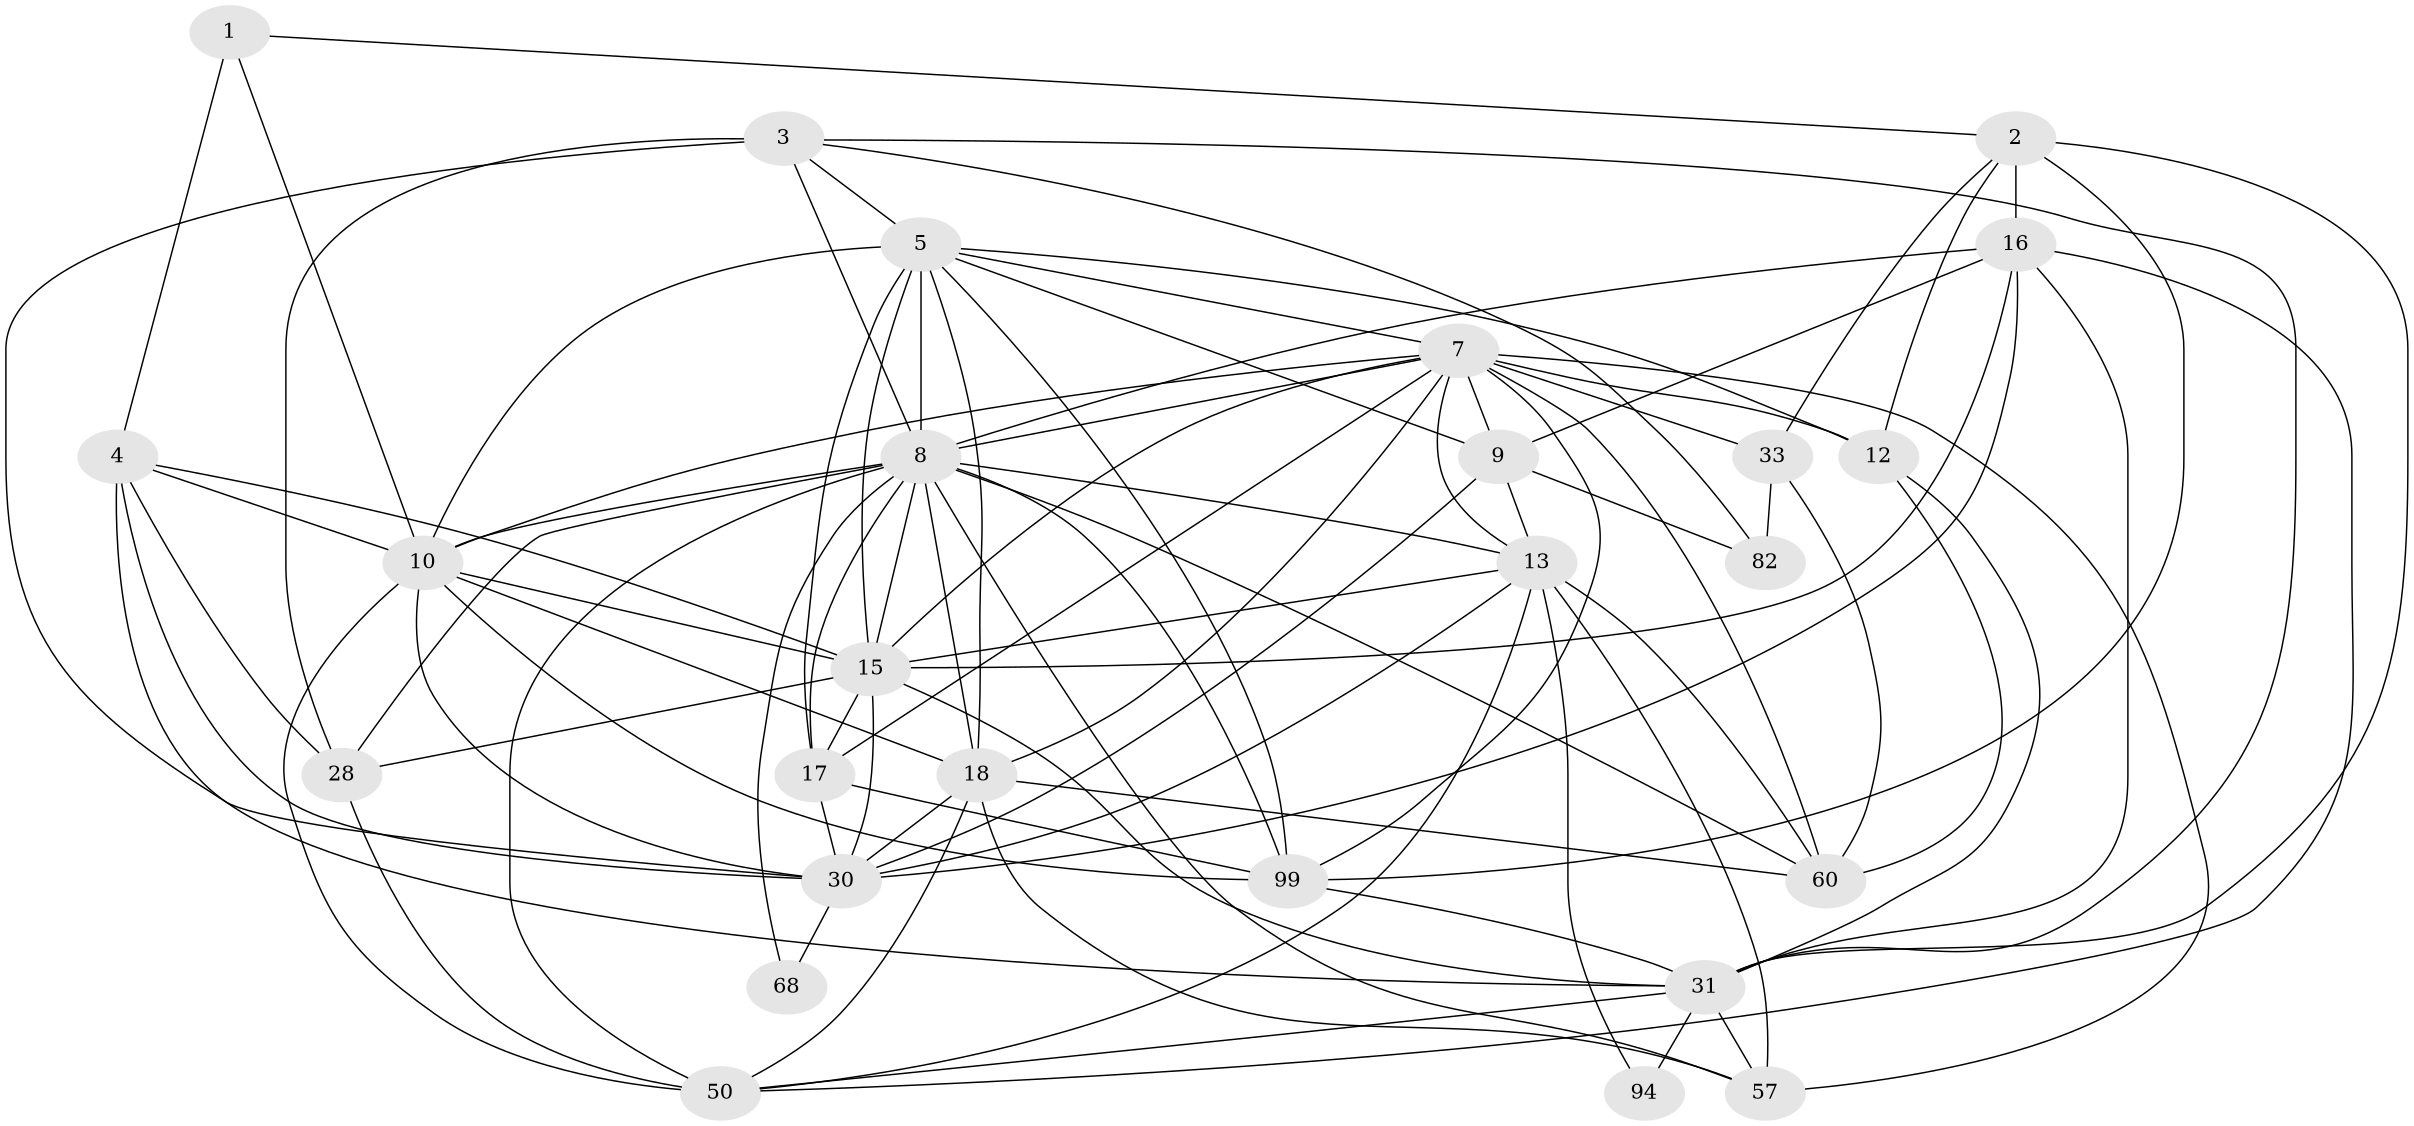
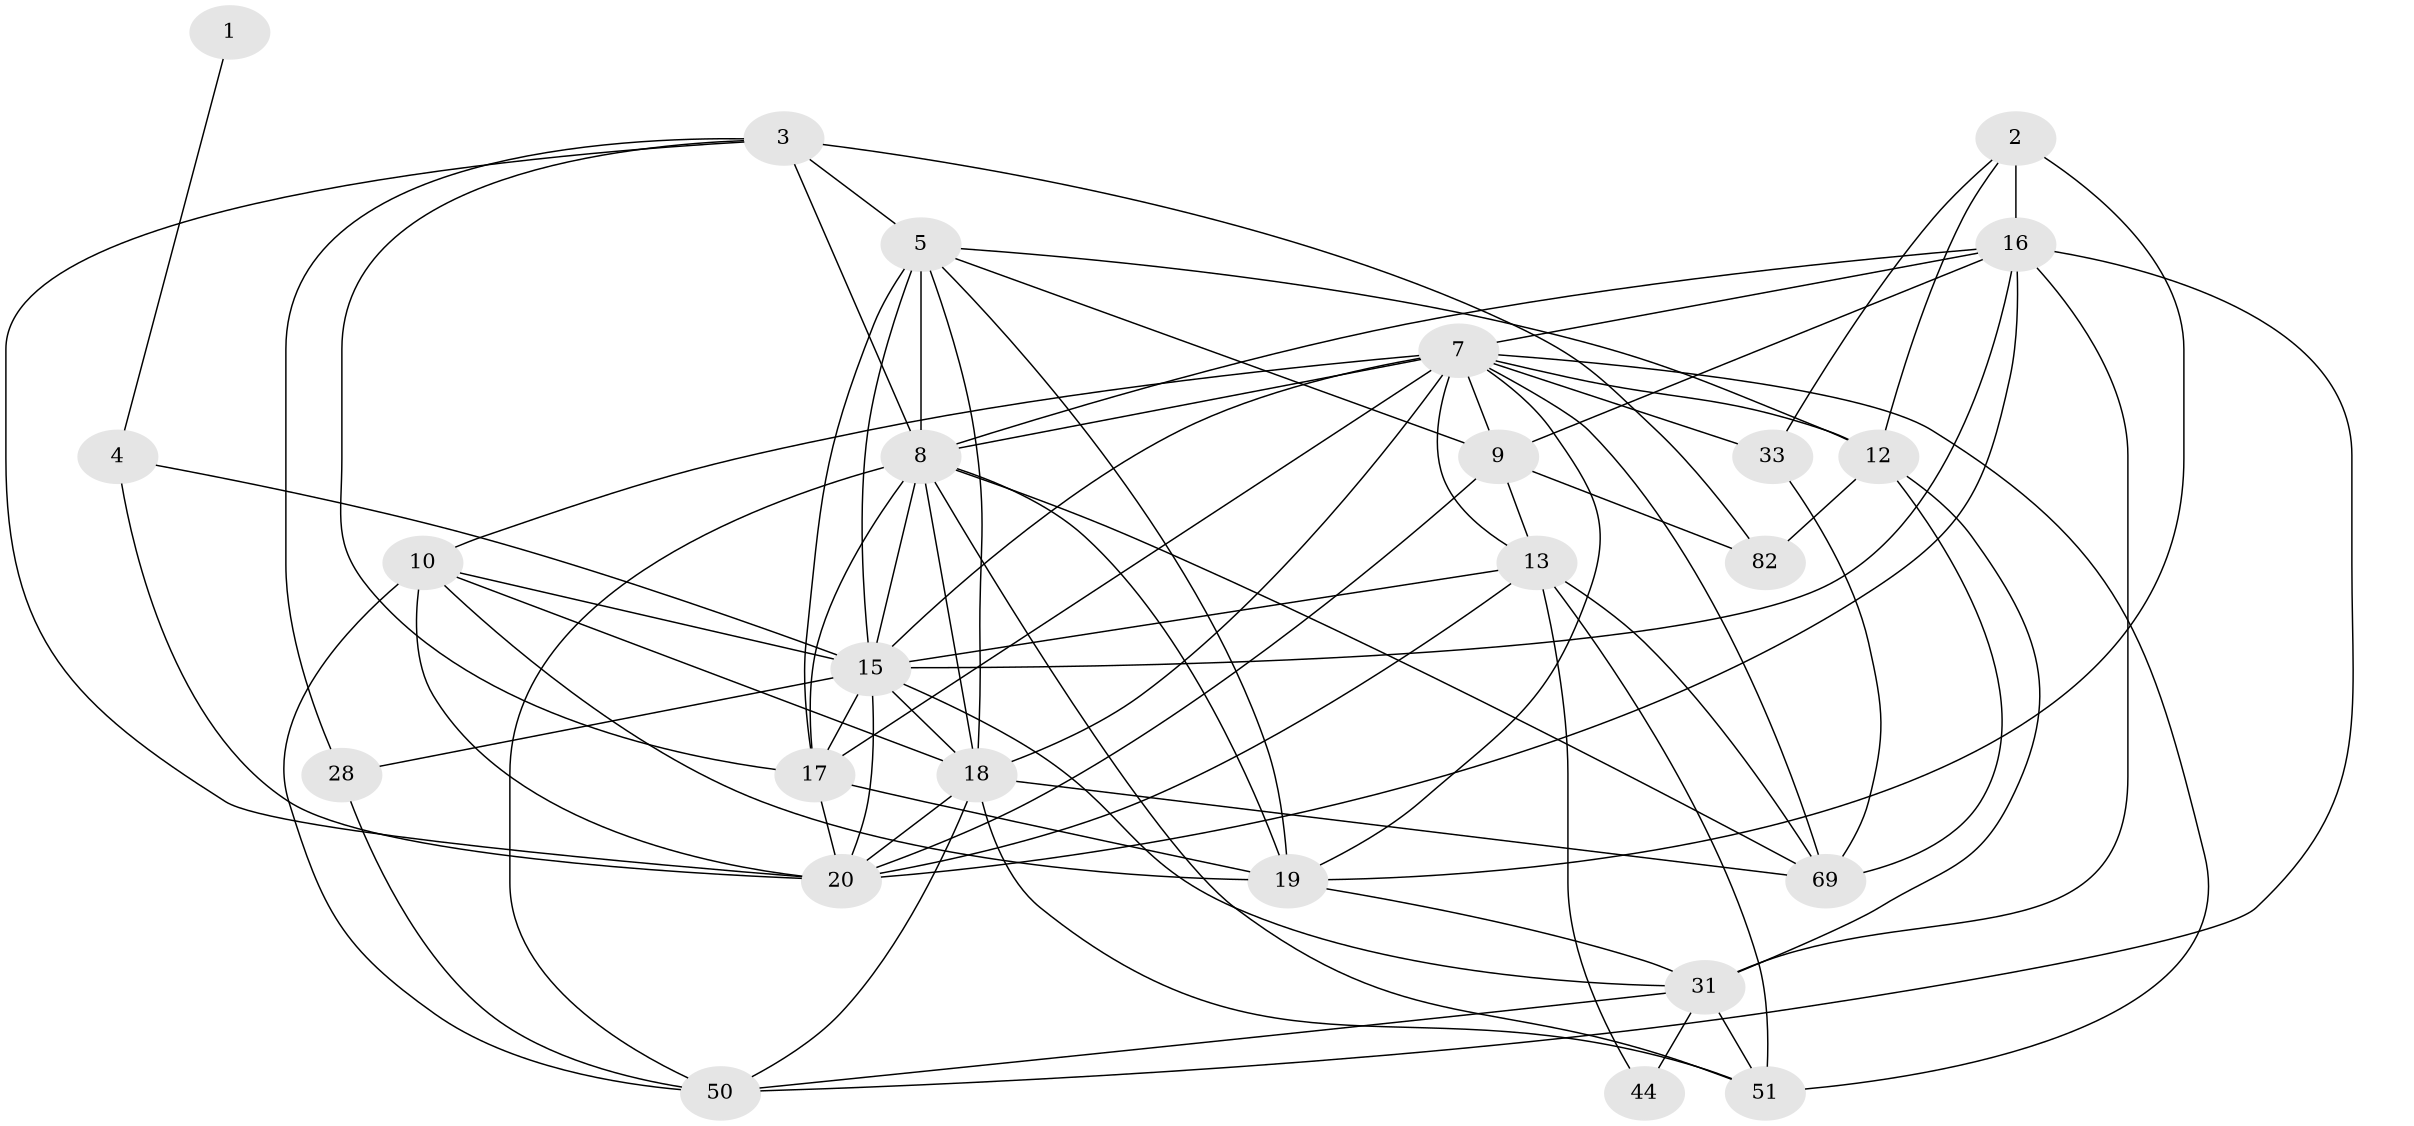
edge "1" -- "2": removed
edge "3" -- "31": now "3" -- "17"
edge "1" -- "10": removed
edge "5" -- "7": now "16" -- "7"
edge "5" -- "10": removed
edge "8" -- "10": removed
edge "8" -- "13": removed
edge "4" -- "10": removed
edge "33" -- "82": now "12" -- "82"
edge "8" -- "28": removed
edge "4" -- "28": removed
edge "2" -- "31": removed
edge "15" -- "18": added
node "30": label "30" -> "20"
node "99": label "99" -> "19"
node "60": label "60" -> "69"
edge "4" -- "31": removed
edge "13" -- "50": removed
node "68": removed
node "94": label "94" -> "44"
node "57": label "57" -> "51"
